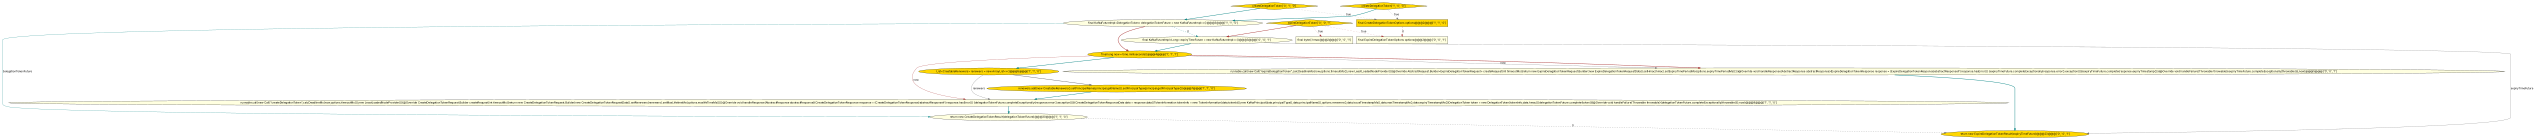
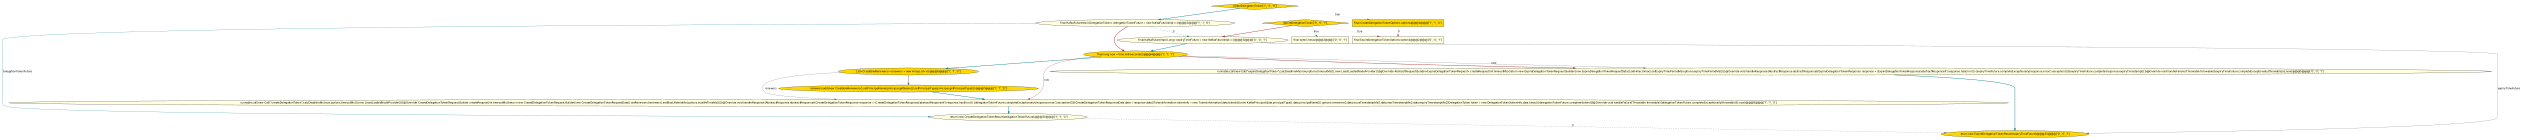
node "createDelegationToken['0', '1', '0']": removed
edge "expireDelegationToken['0', '0', '1']" -> "final byte(( hmac@@@2@@@['0', '0', '1']": color brown -> teal
